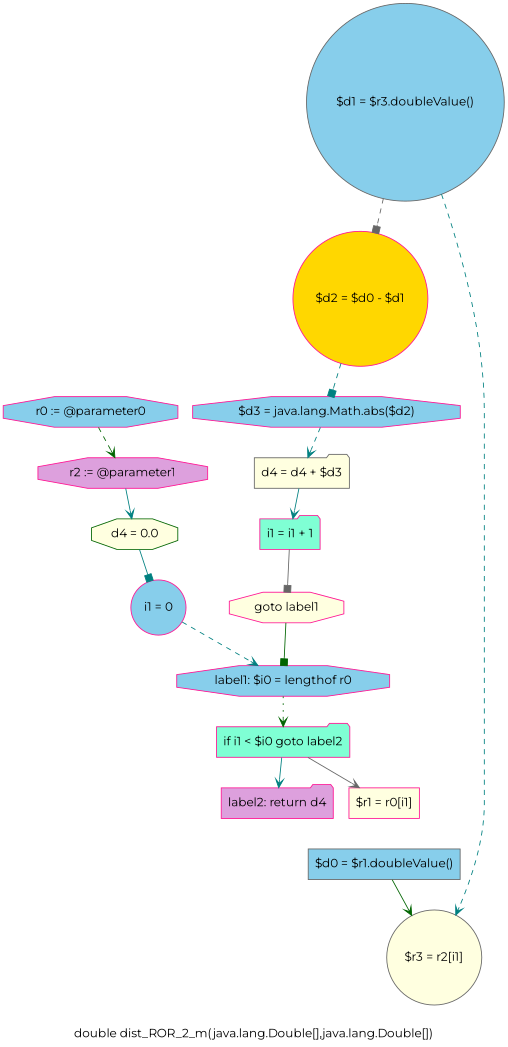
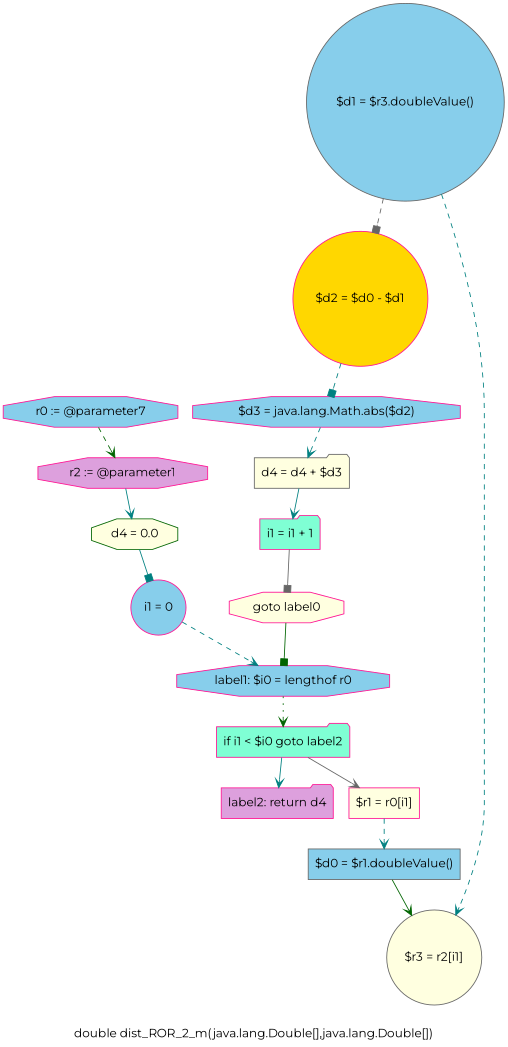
node "r0 := @parameter0": label "r0 := @parameter0" -> "r0 := @parameter7"
node "goto label1": label "goto label1" -> "goto label0"
edge "$r1 = r0[i1]" -> "$d0 = $r1.doubleValue()": added
